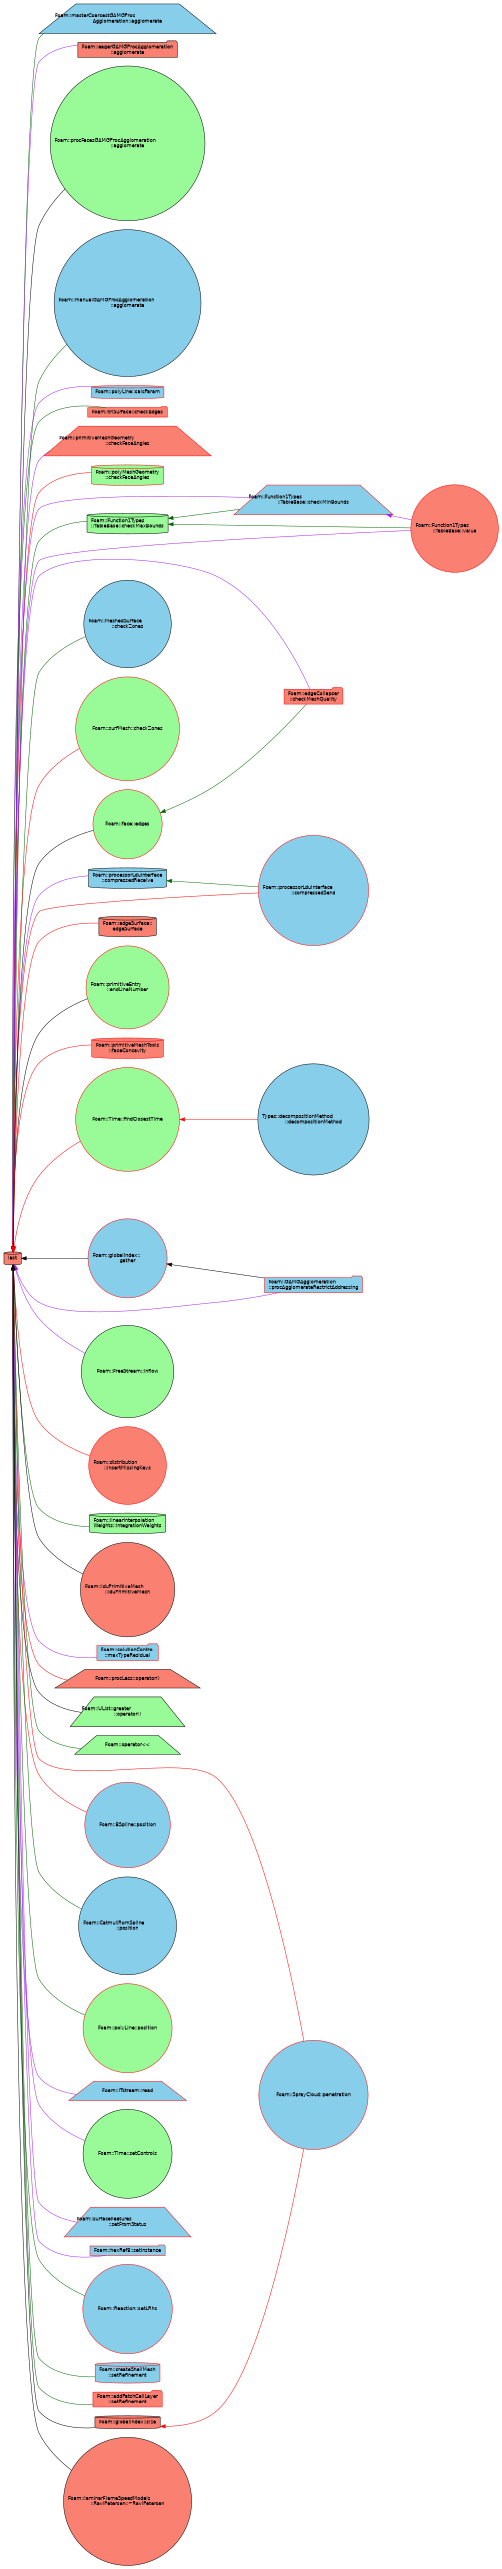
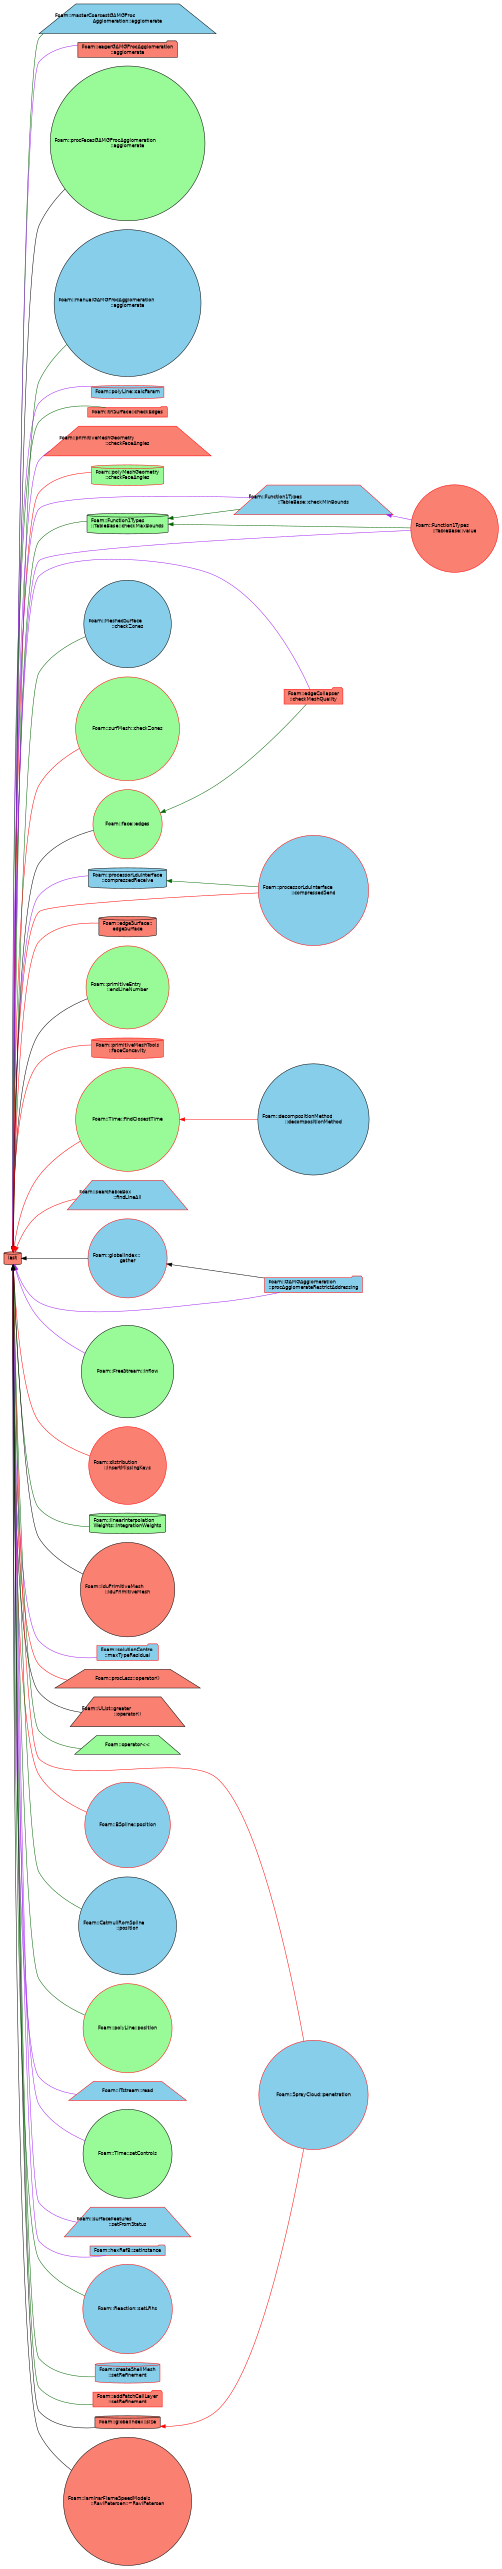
node "Types::decompositionMethod ::decompositionMethod": label "Types::decompositionMethod ::decompositionMethod" -> "Foam::decompositionMethod ::decompositionMethod"
node "Foam::searchableBox ::findLineAll": added
node "Foam::UList::greater ::operator()": fillcolor palegreen -> salmon
